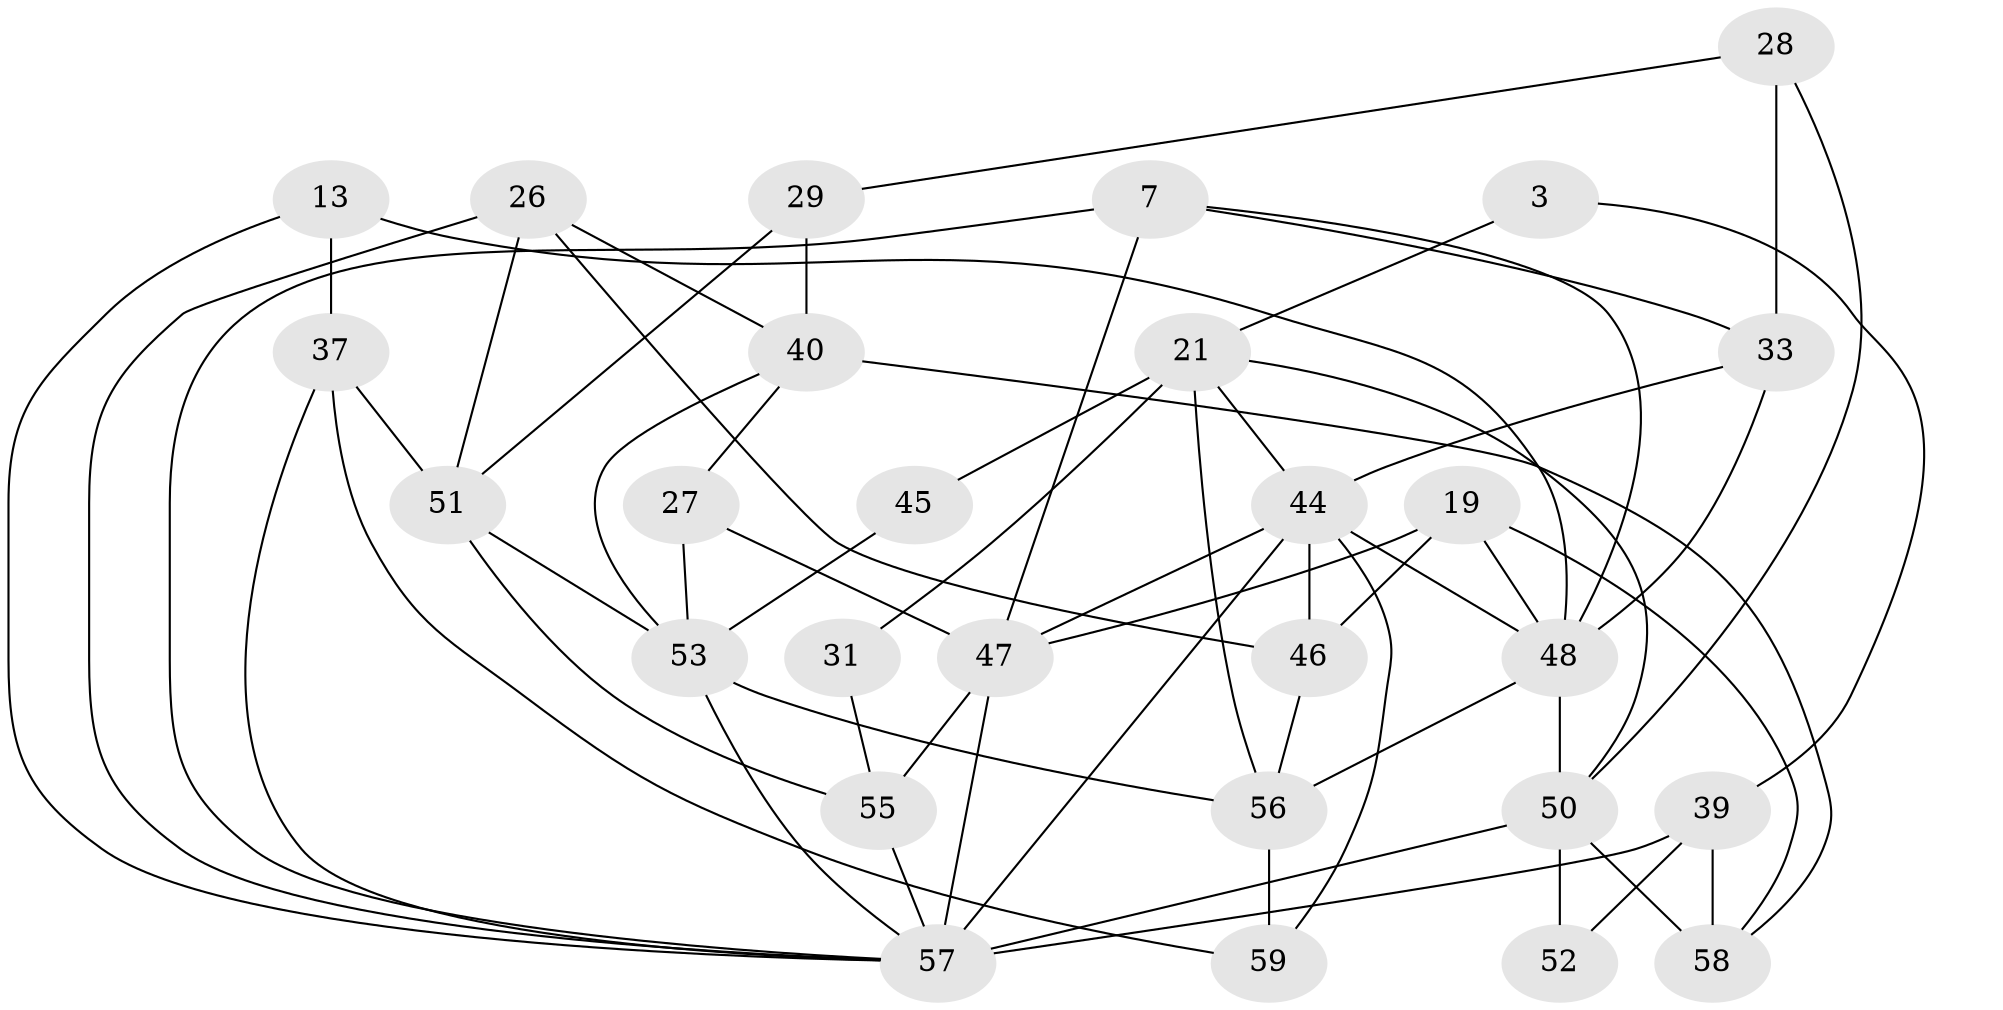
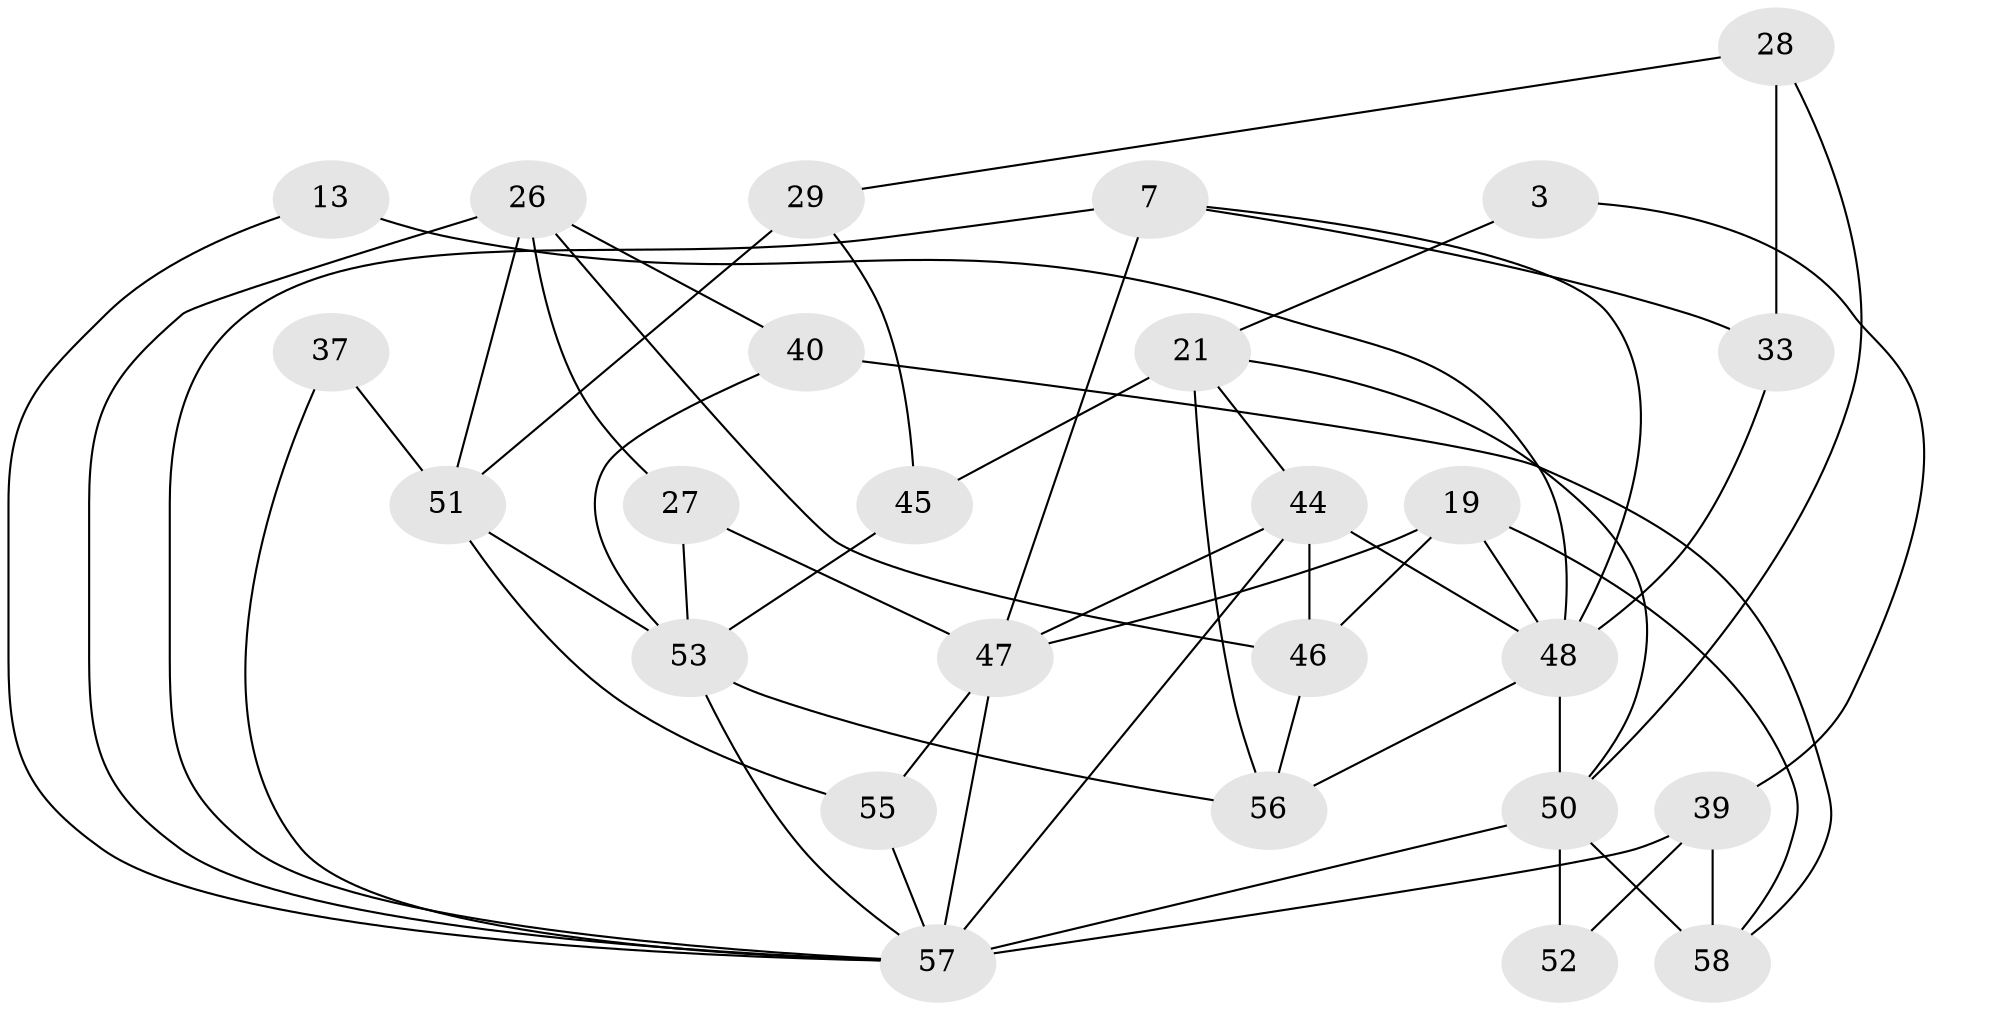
edge "29" -- "40": now "29" -- "45"
edge "13" -- "37": removed
edge "33" -- "44": removed
edge "40" -- "27": now "26" -- "27"
node "31": removed
node "59": removed
